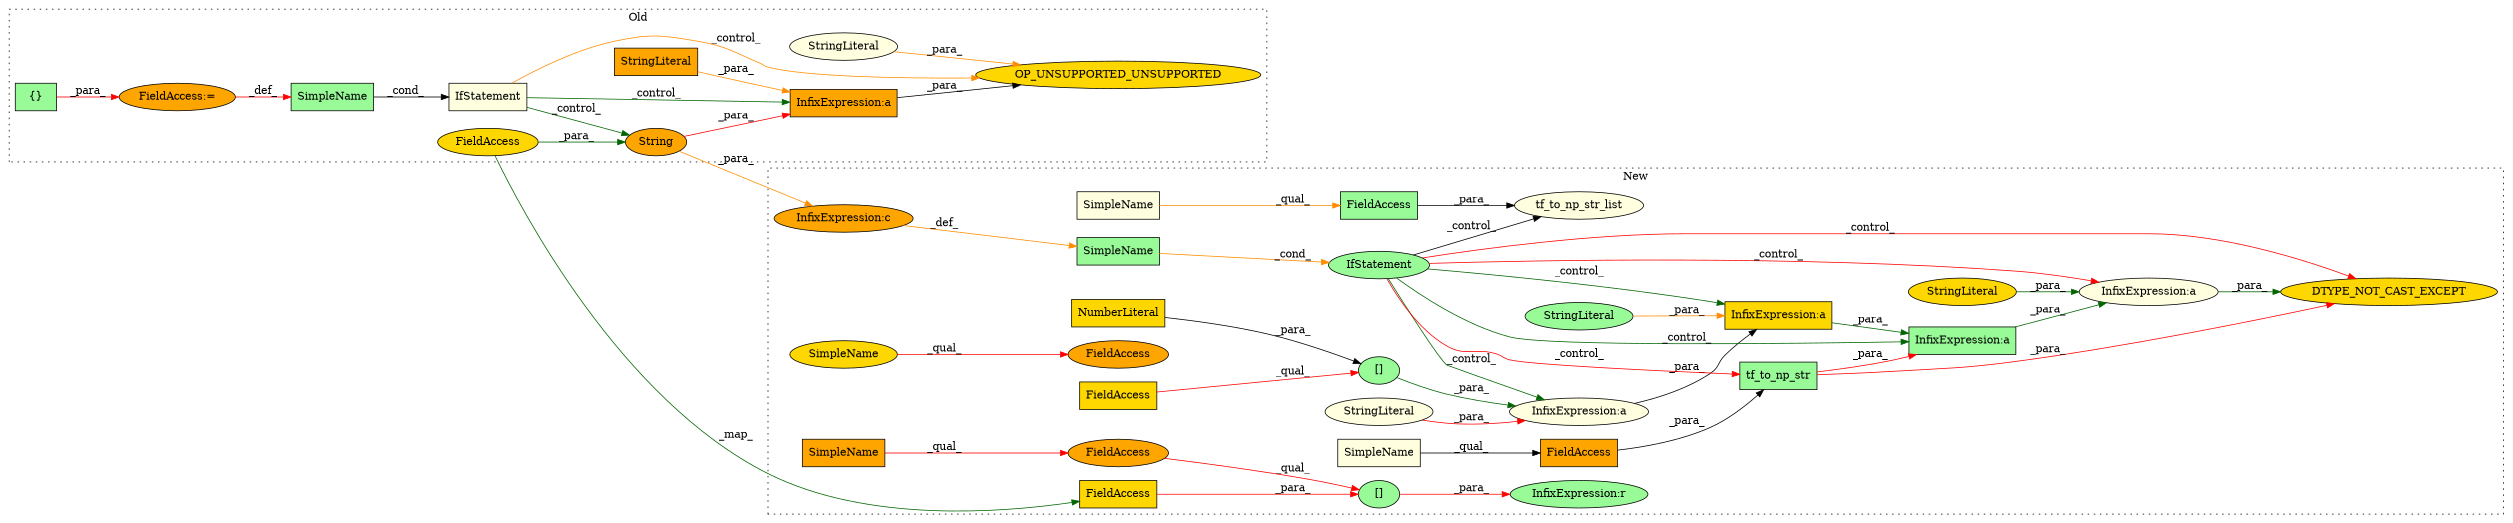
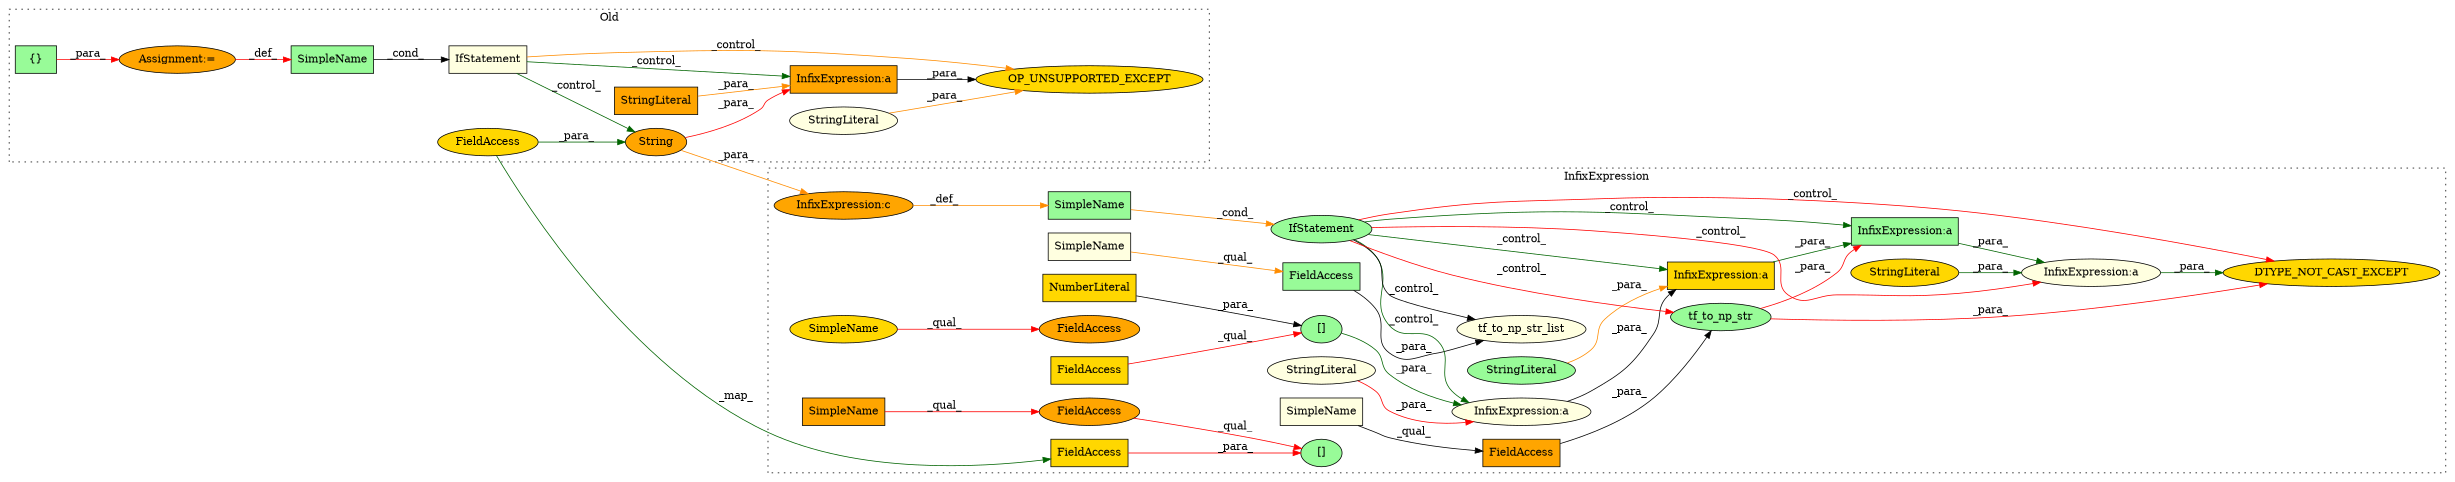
node "OP_UNSUPPORTED_UNSUPPORTED": label "OP_UNSUPPORTED_UNSUPPORTED" -> "OP_UNSUPPORTED_EXCEPT"
node "FieldAccess:=": label "FieldAccess:=" -> "Assignment:="
cluster "New": label "New" -> "InfixExpression"
node "tf_to_np_str": shape box -> ellipse
node "InfixExpression:r": removed
